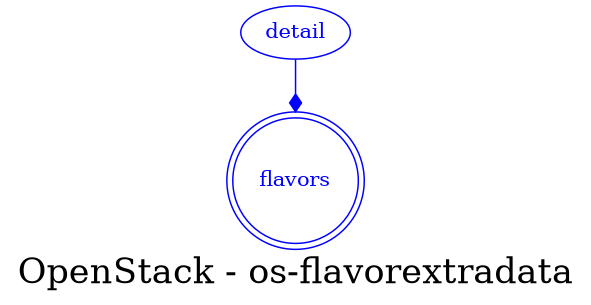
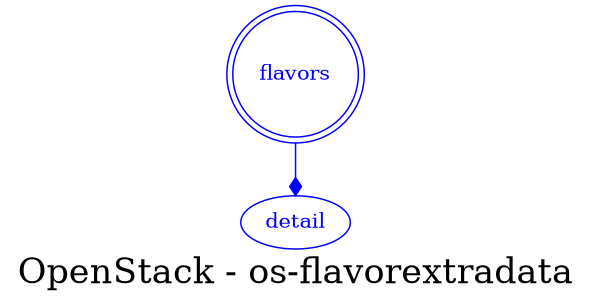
edge "detail" -> "flavors": reversed
